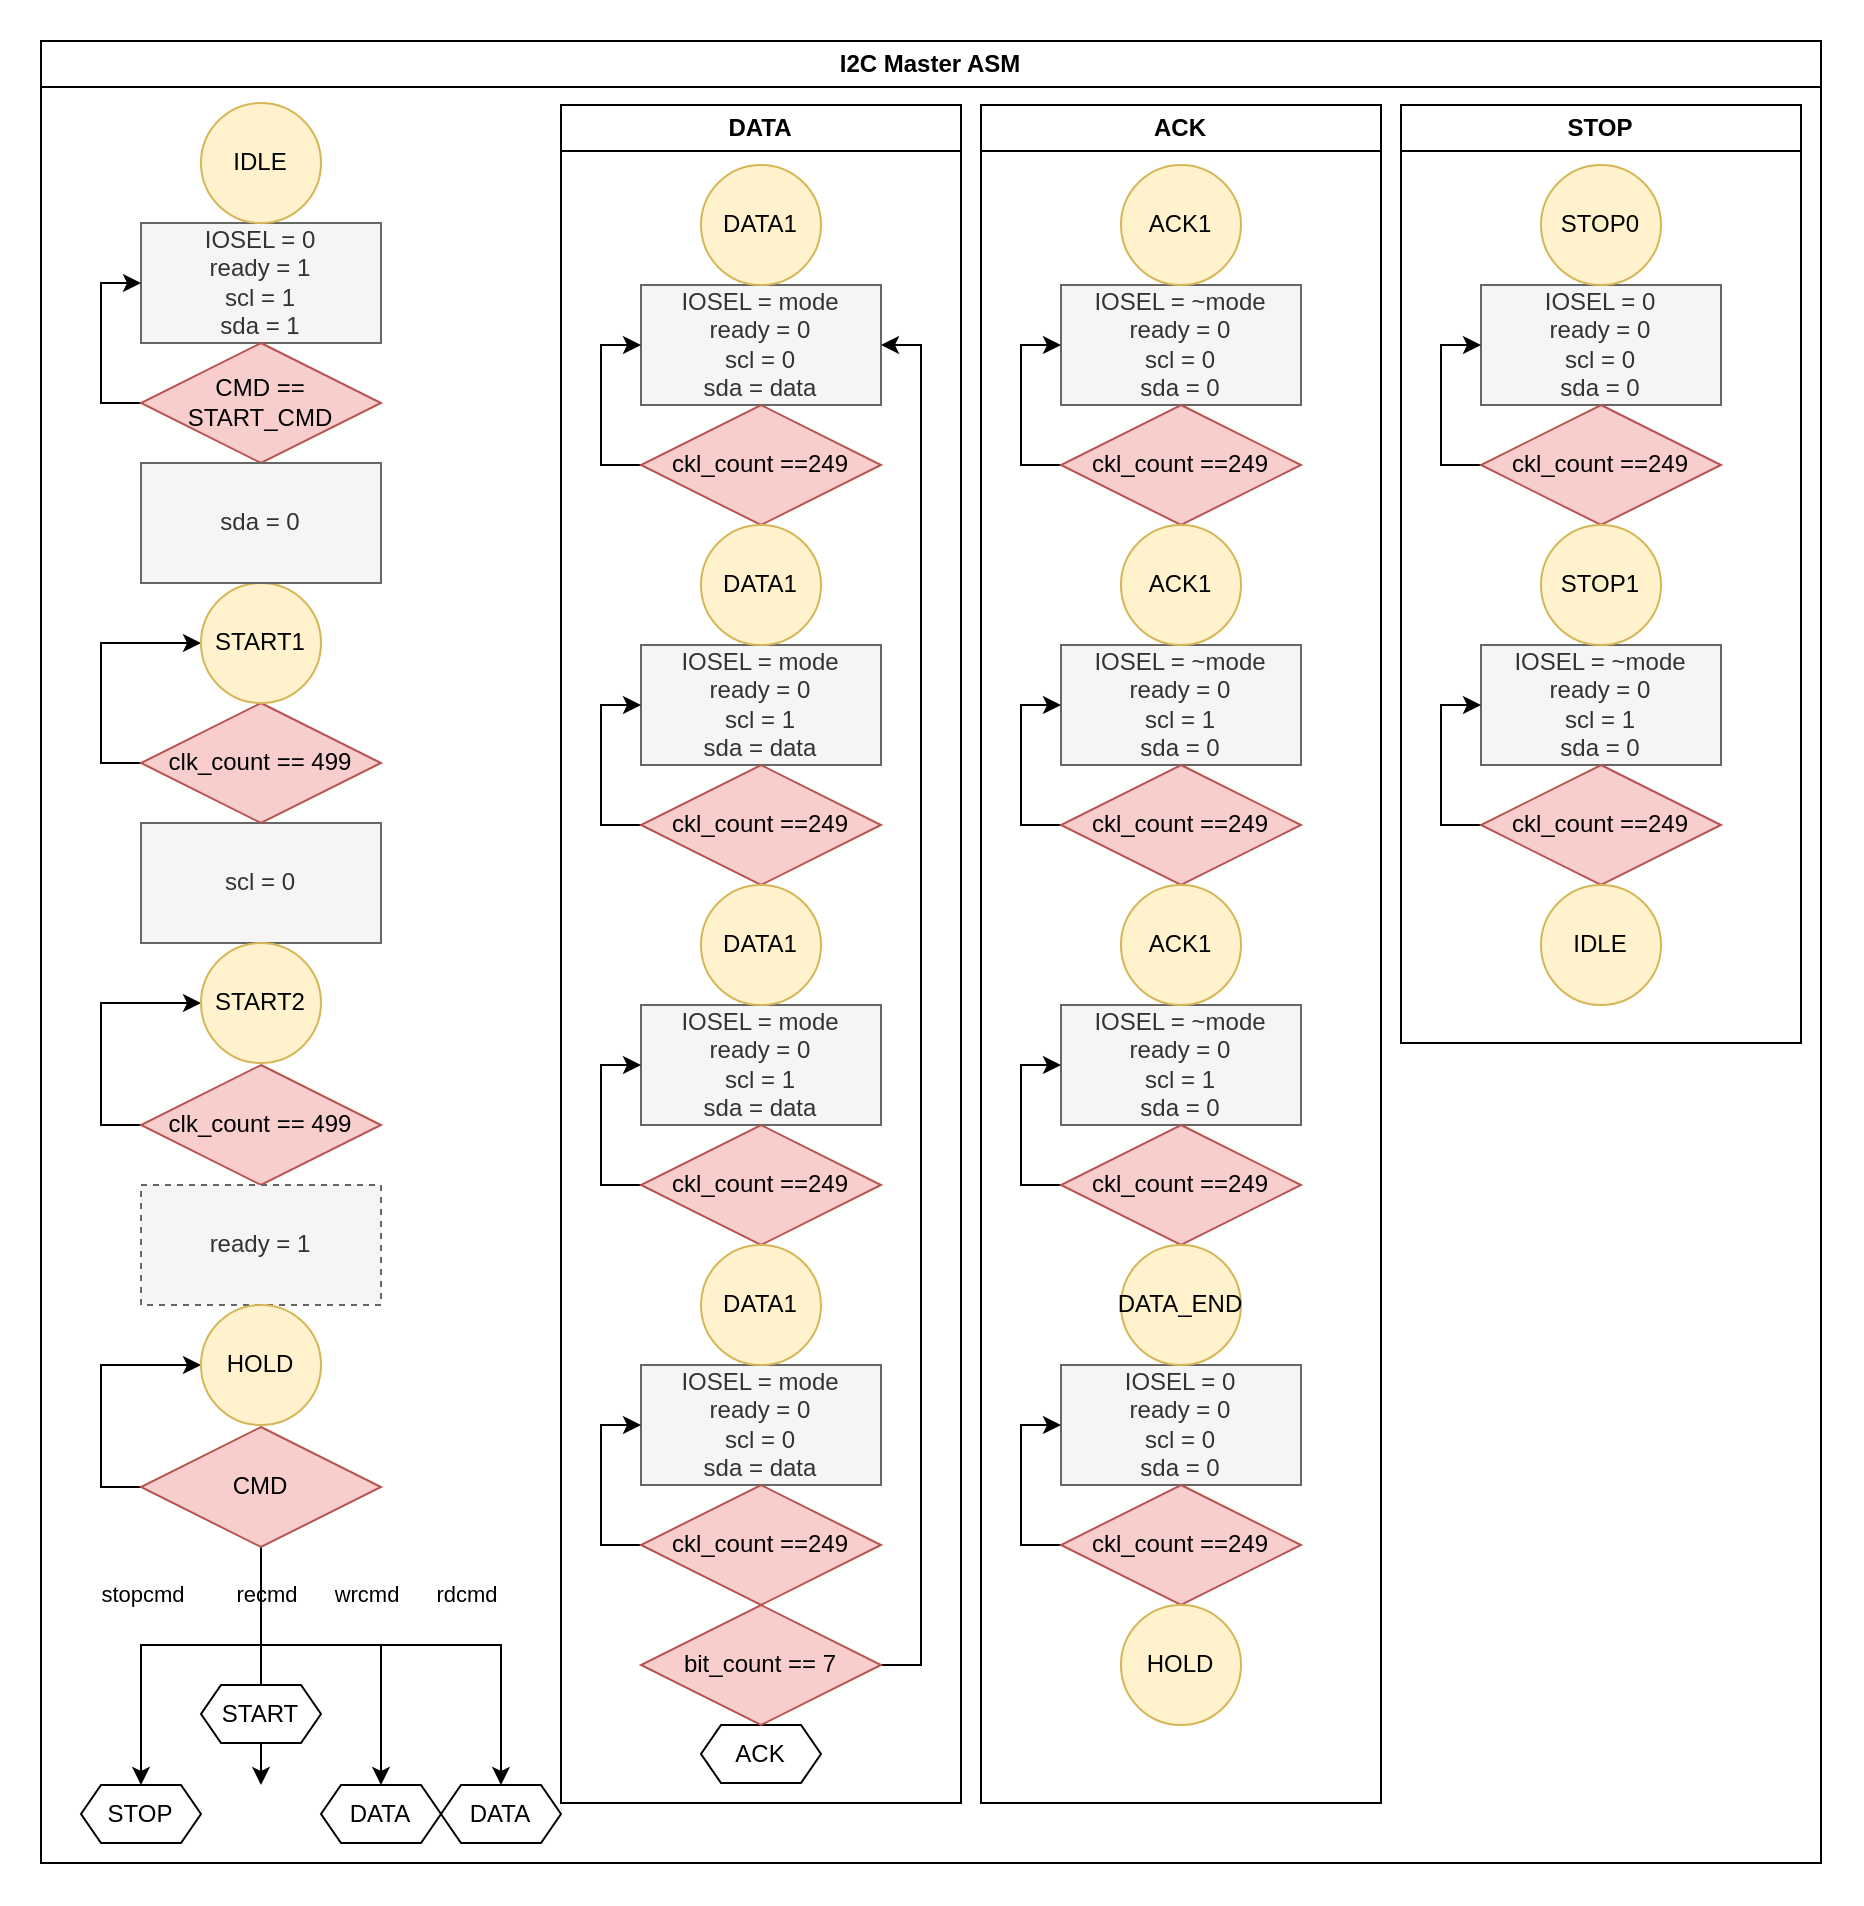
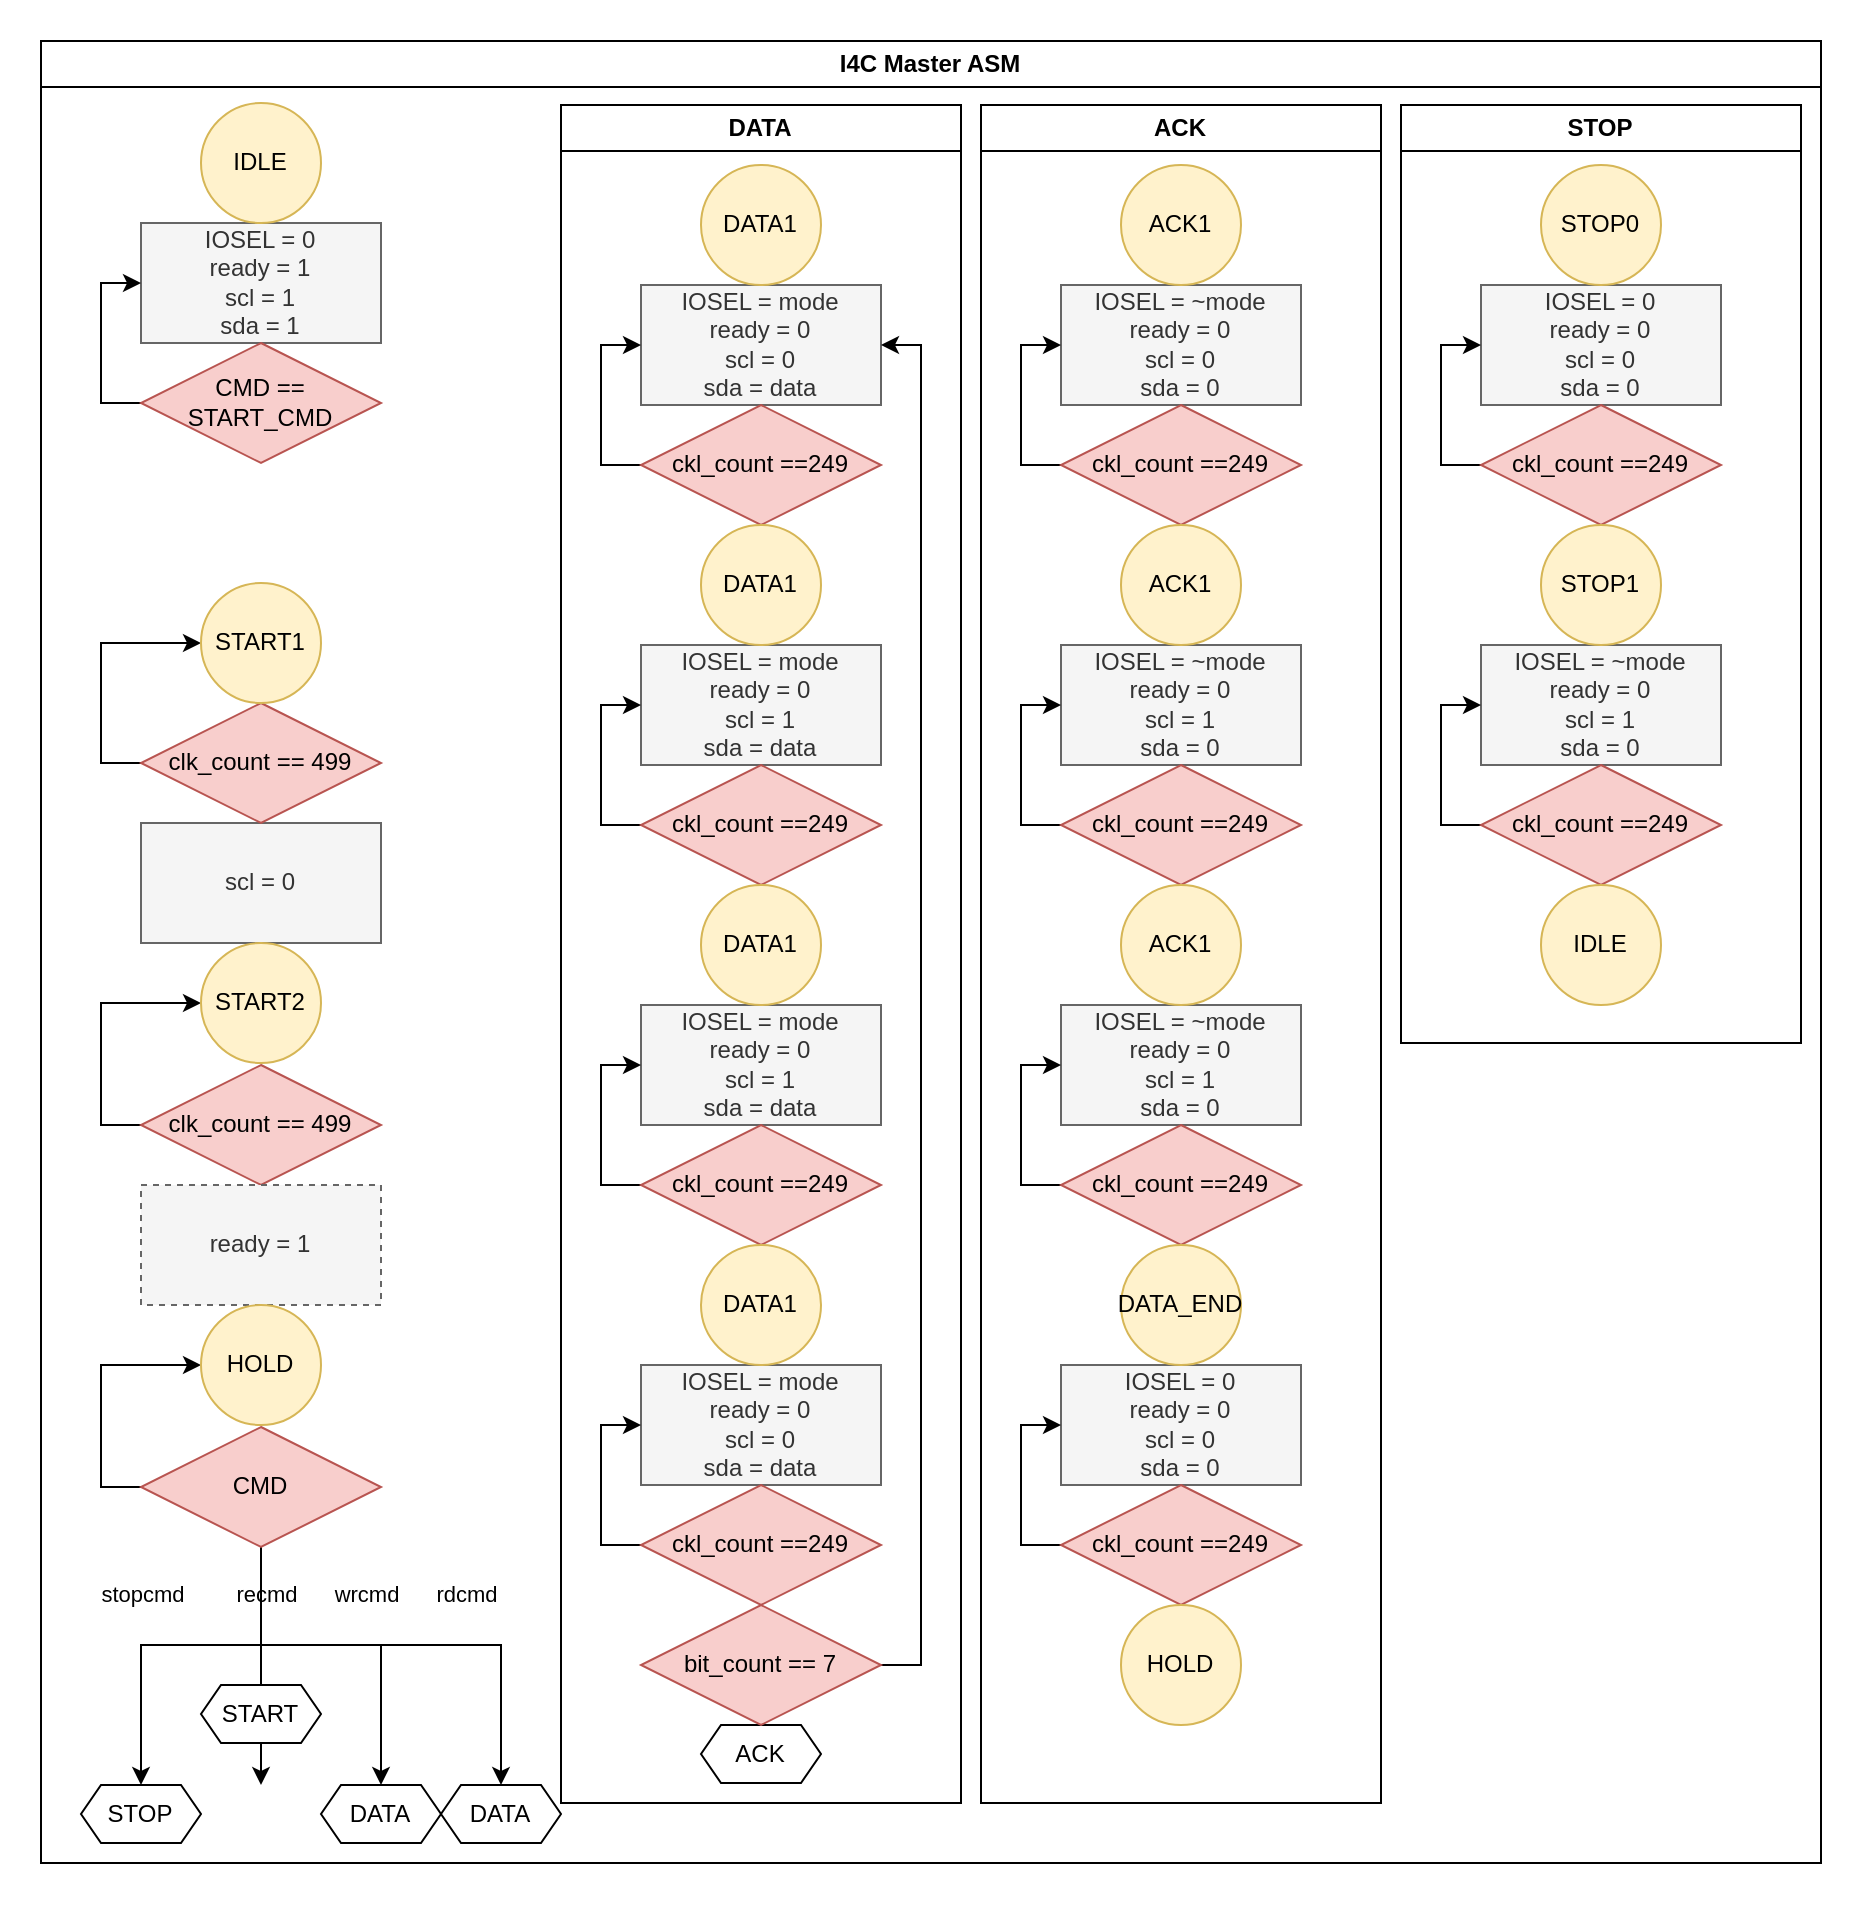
node "I2C Master ASM": label "I2C Master ASM" -> "I4C Master ASM"
node "sda = 0": removed
